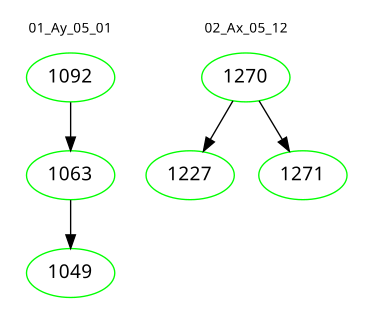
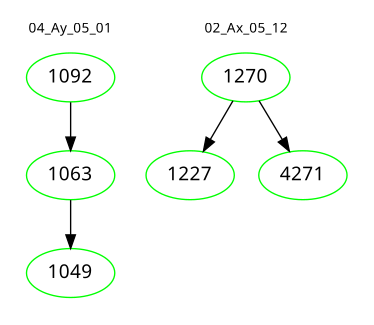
cluster "01_Ay_05_01": label "01_Ay_05_01" -> "04_Ay_05_01"
node "1271": label "1271" -> "4271"
